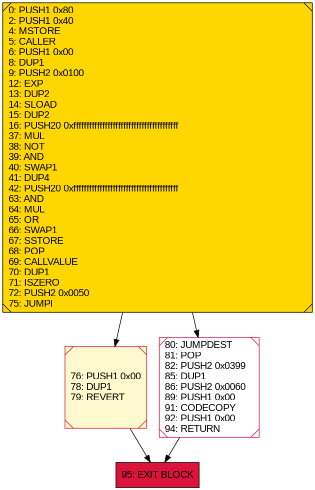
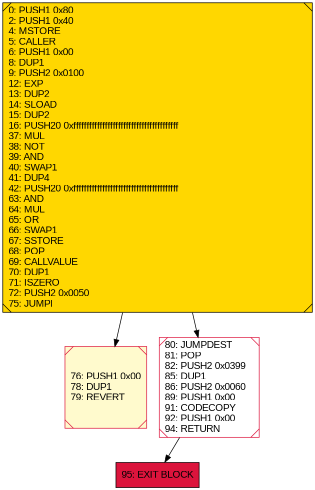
edge "76: PUSH1 0x00 78: DUP1 79: REVERT" -> "95: EXIT BLOCK": removed
